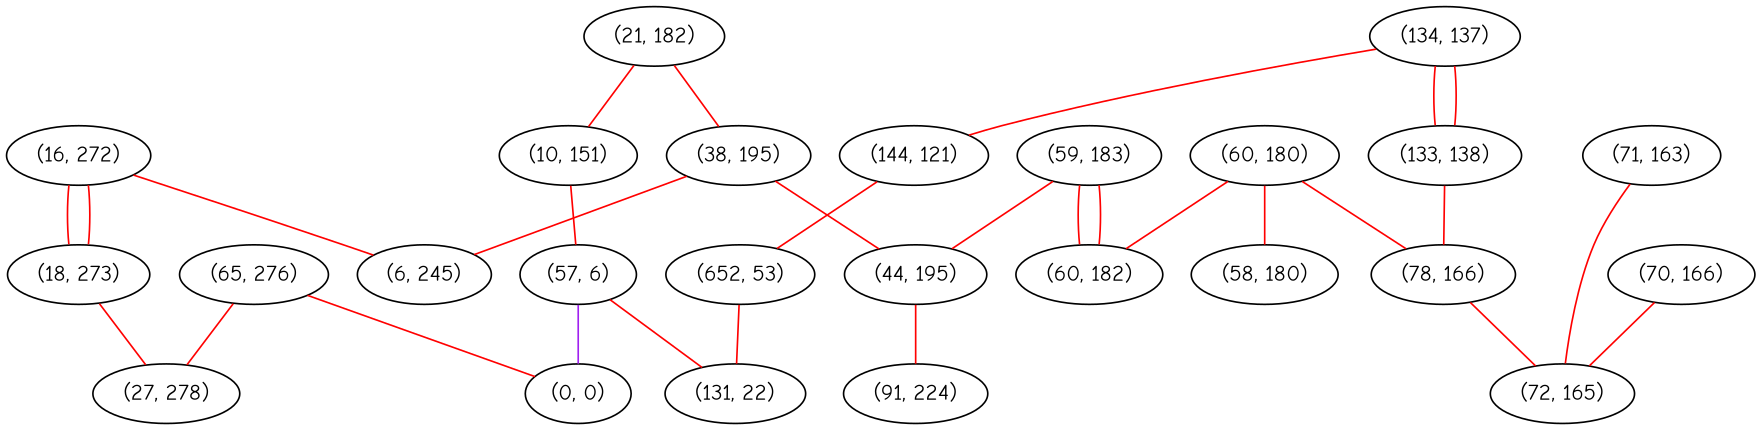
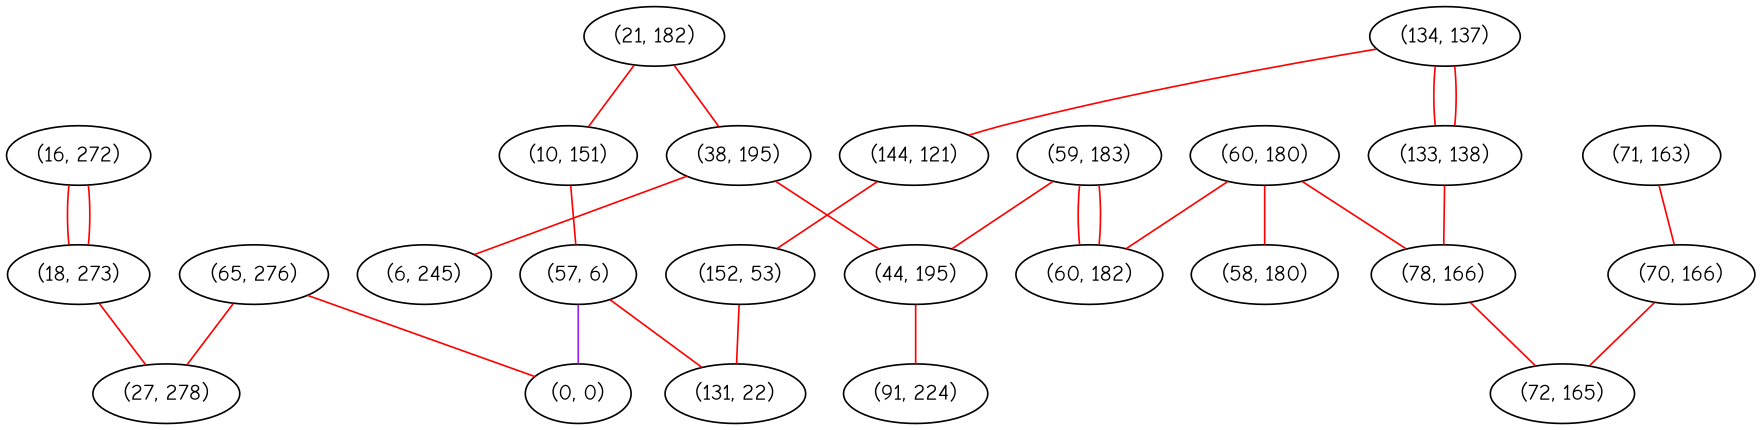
edge "(16, 272)" -- "(6, 245)": removed
edge "(71, 163)" -- "(72, 165)": now "(71, 163)" -- "(70, 166)"
node "(652, 53)": label "(652, 53)" -> "(152, 53)"
